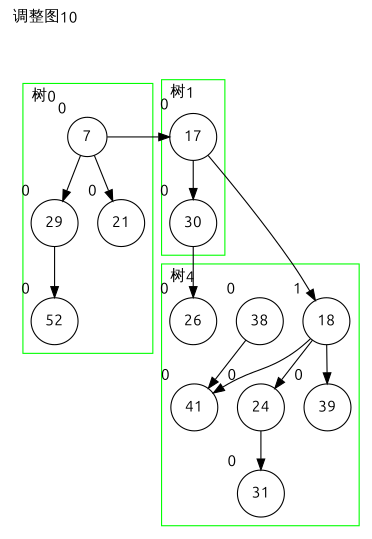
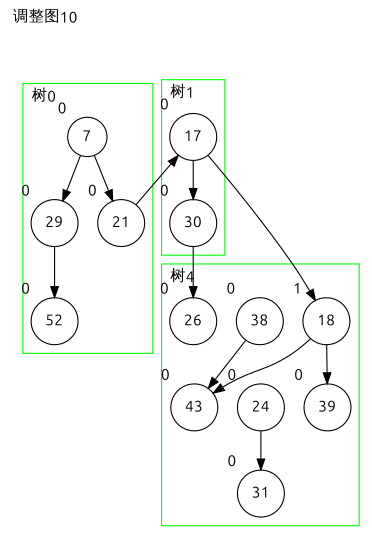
edge "7 0" -> "17 0": now "21 0" -> "17 0"
edge "18 1" -> "24 0": removed
node "41 0": label "41 0" -> "43 0"
